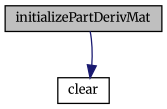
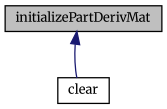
edge "initializePartDerivMat" -> "clear": reversed
